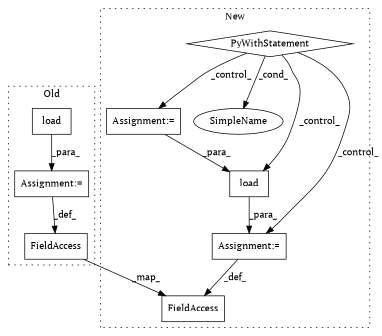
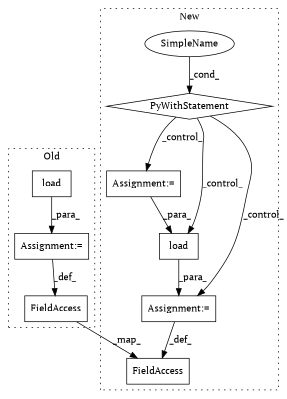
edge "PyWithStatement" -> "SimpleName": reversed
